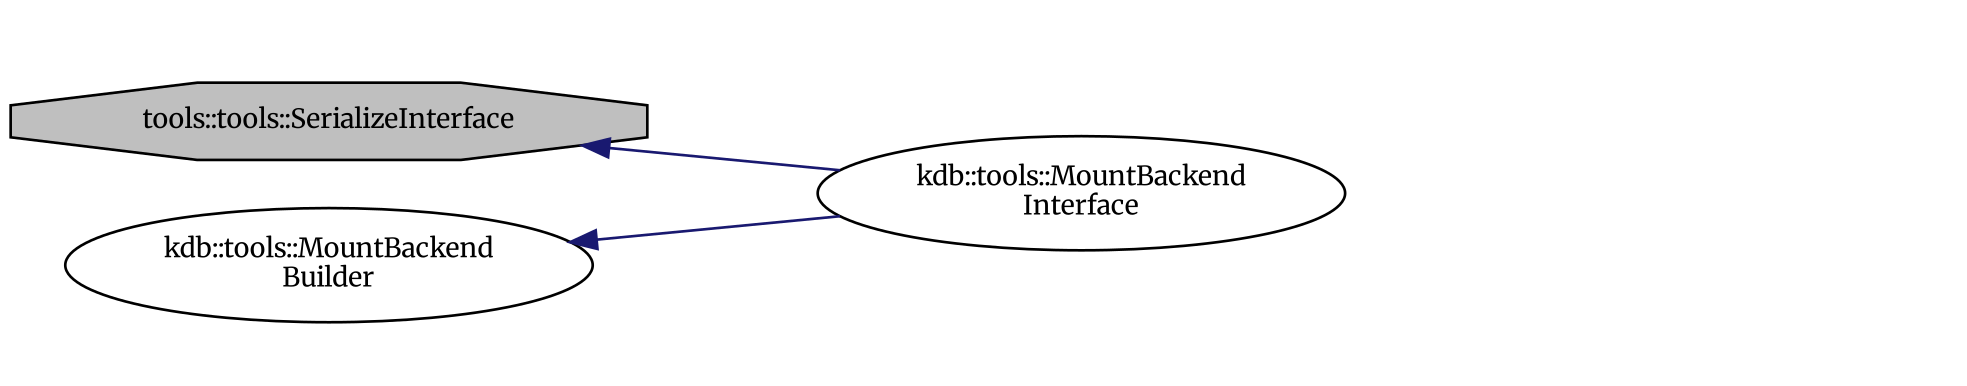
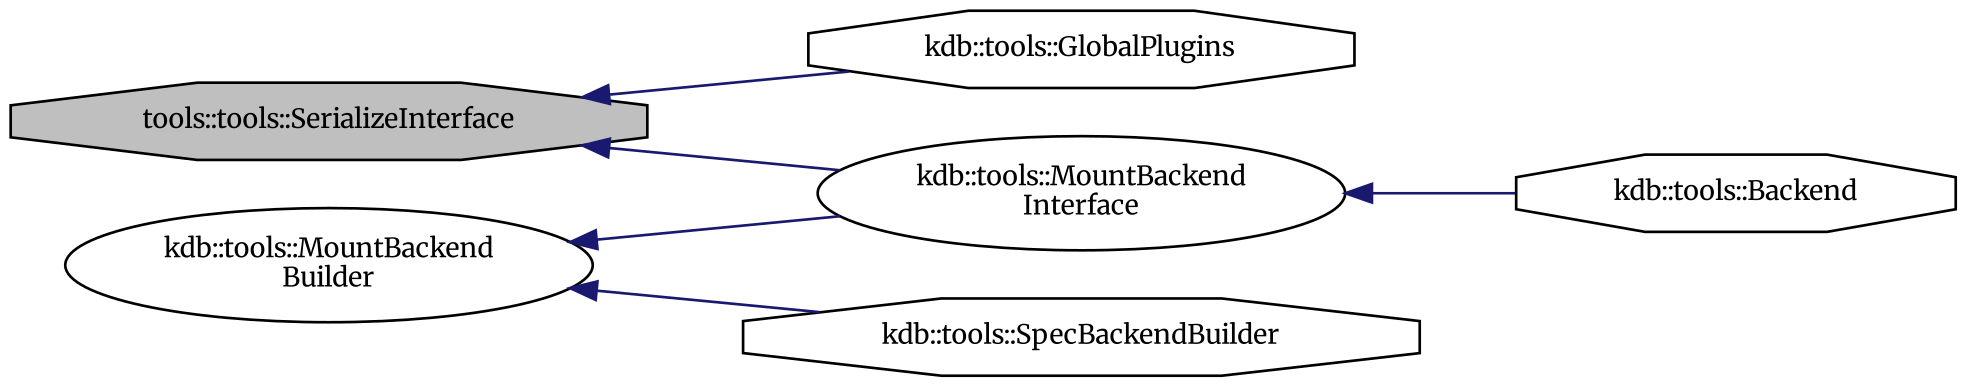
node "kdb::tools::GlobalPlugins": added
node "kdb::tools::Backend": added
node "kdb::tools::SpecBackendBuilder": added
